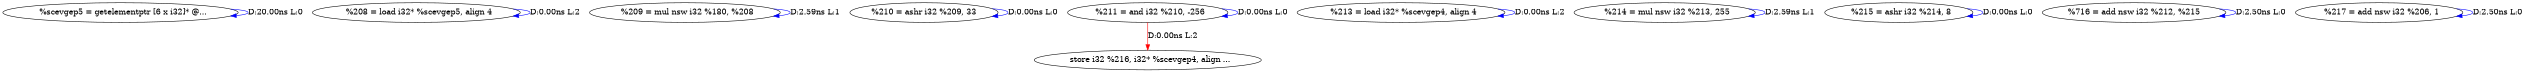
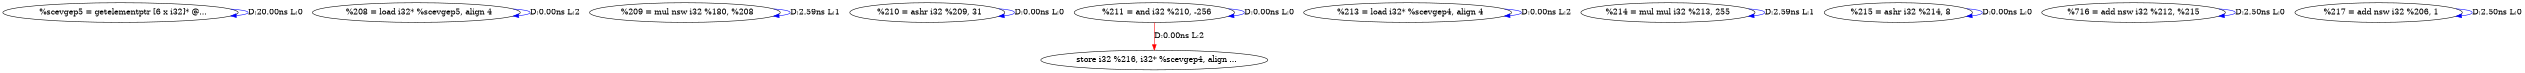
node "%210 = ashr i32 %209, 33": label "%210 = ashr i32 %209, 33" -> "%210 = ashr i32 %209, 31"
node "%214 = mul nsw i32 %213, 255": label "%214 = mul nsw i32 %213, 255" -> "%214 = mul mul i32 %213, 255"
